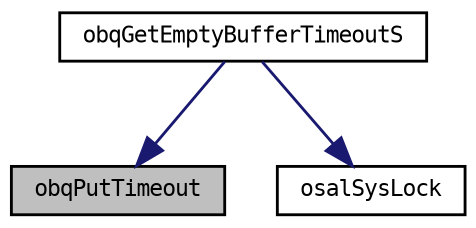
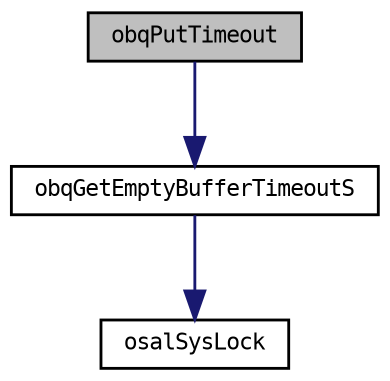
edge "obqGetEmptyBufferTimeoutS" -> "obqPutTimeout": reversed
